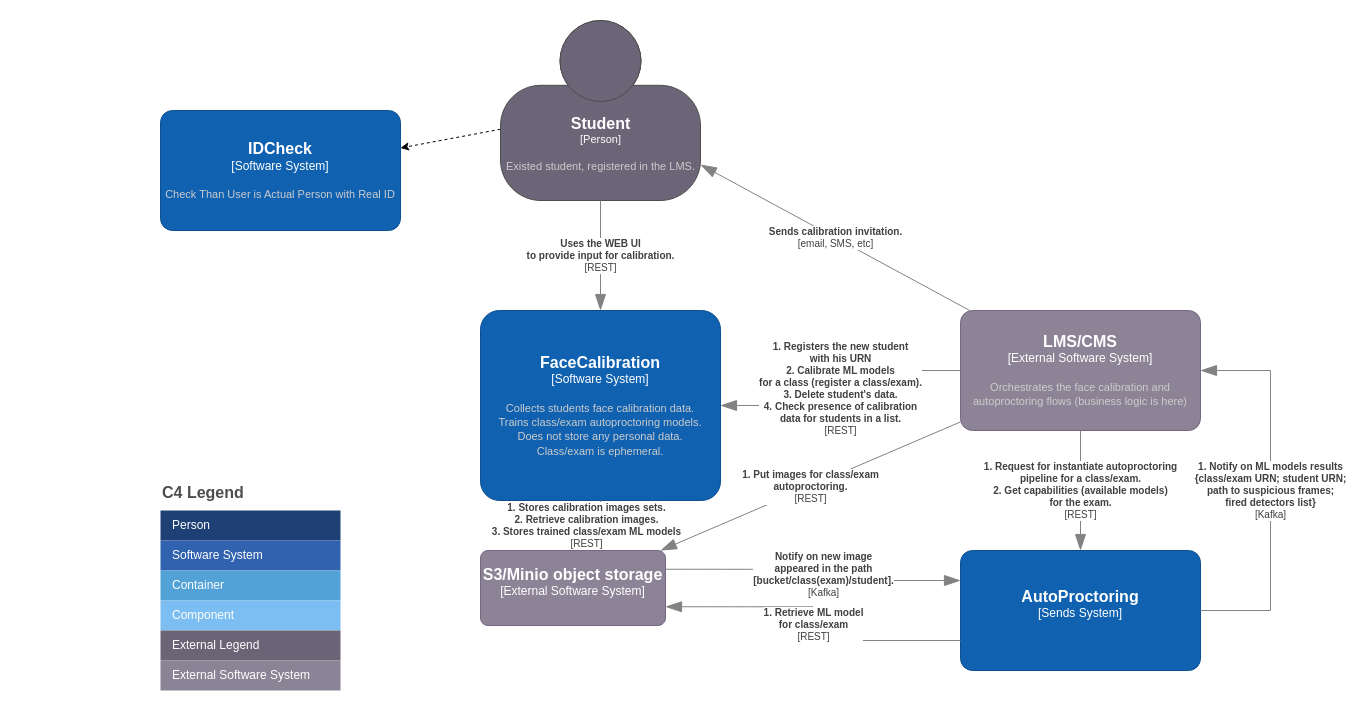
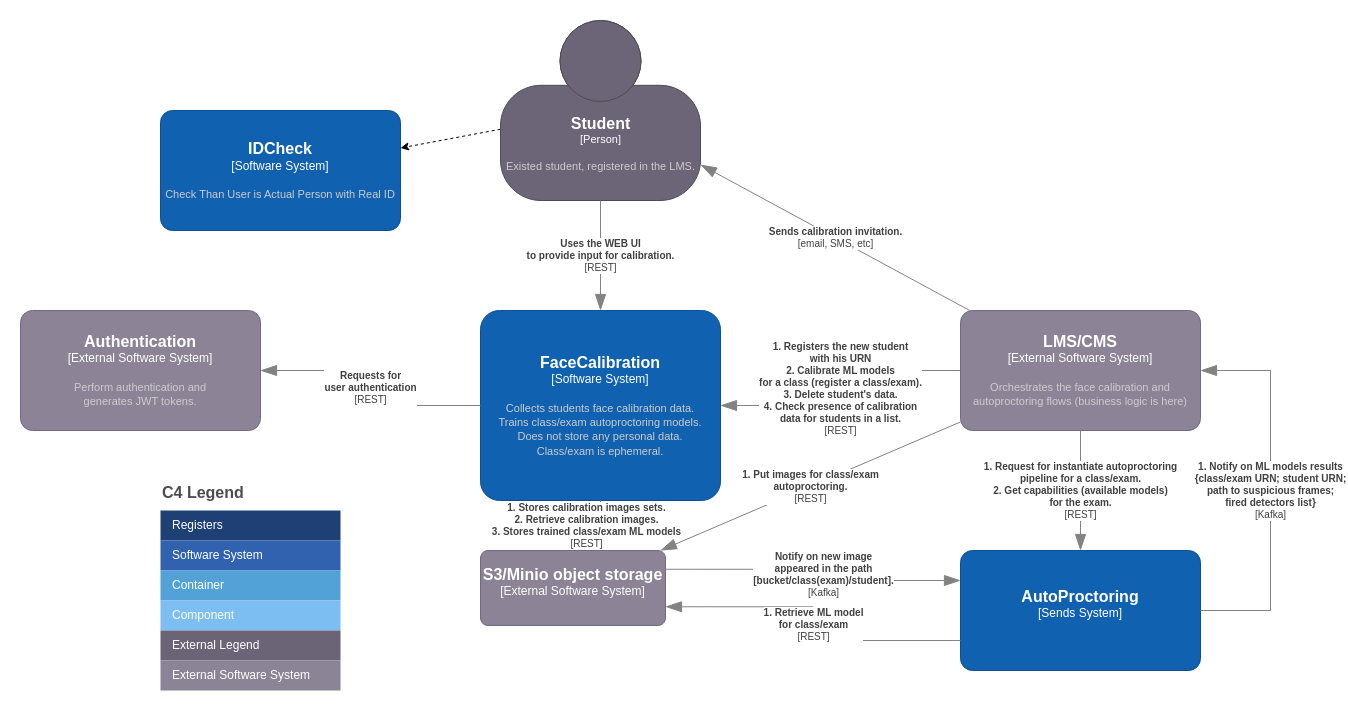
node "Authentication [External Software System] Perform authentication and generates JWT tokens.": added
edge "FaceCalibration [Software System] Collects students face calibration data. Trains class/exam autoproctoring models. Does not store any personal data. Class/exam is ephemeral." -> "Authentication [External Software System] Perform authentication and generates JWT tokens.": added, label "Requests for user authentication [REST]"
node "Person": label "Person" -> "Registers"
